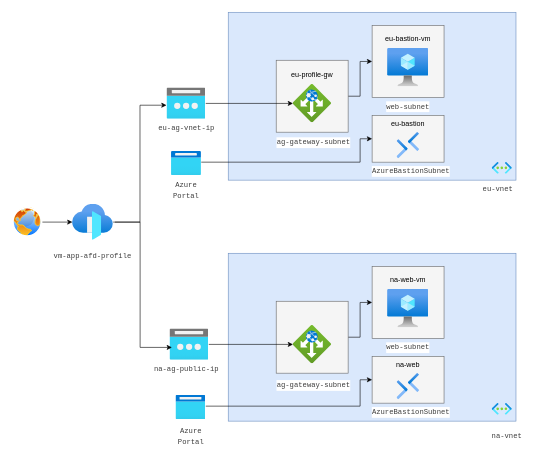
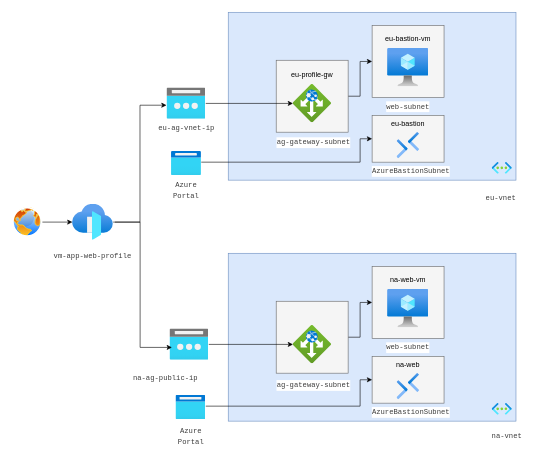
node "eu-vnet": moved (498, 189) -> (501, 198)
node "vm-app-afd-profile": label "vm-app-afd-profile" -> "vm-app-web-profile"
node "na-ag-public-ip": moved (186, 369) -> (165, 378)
